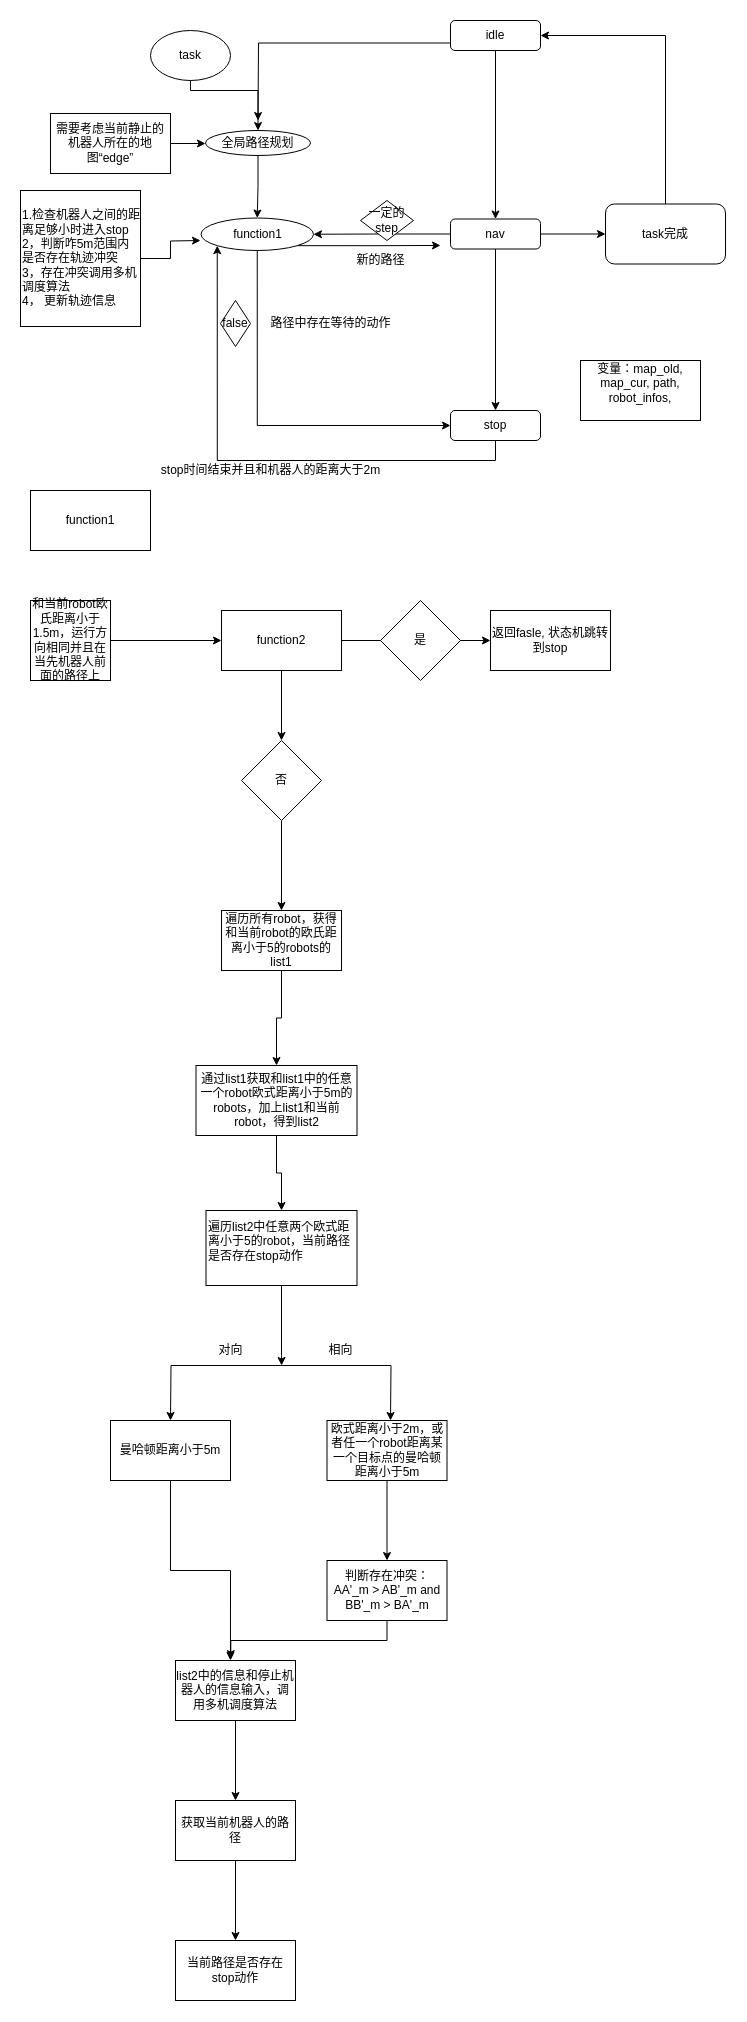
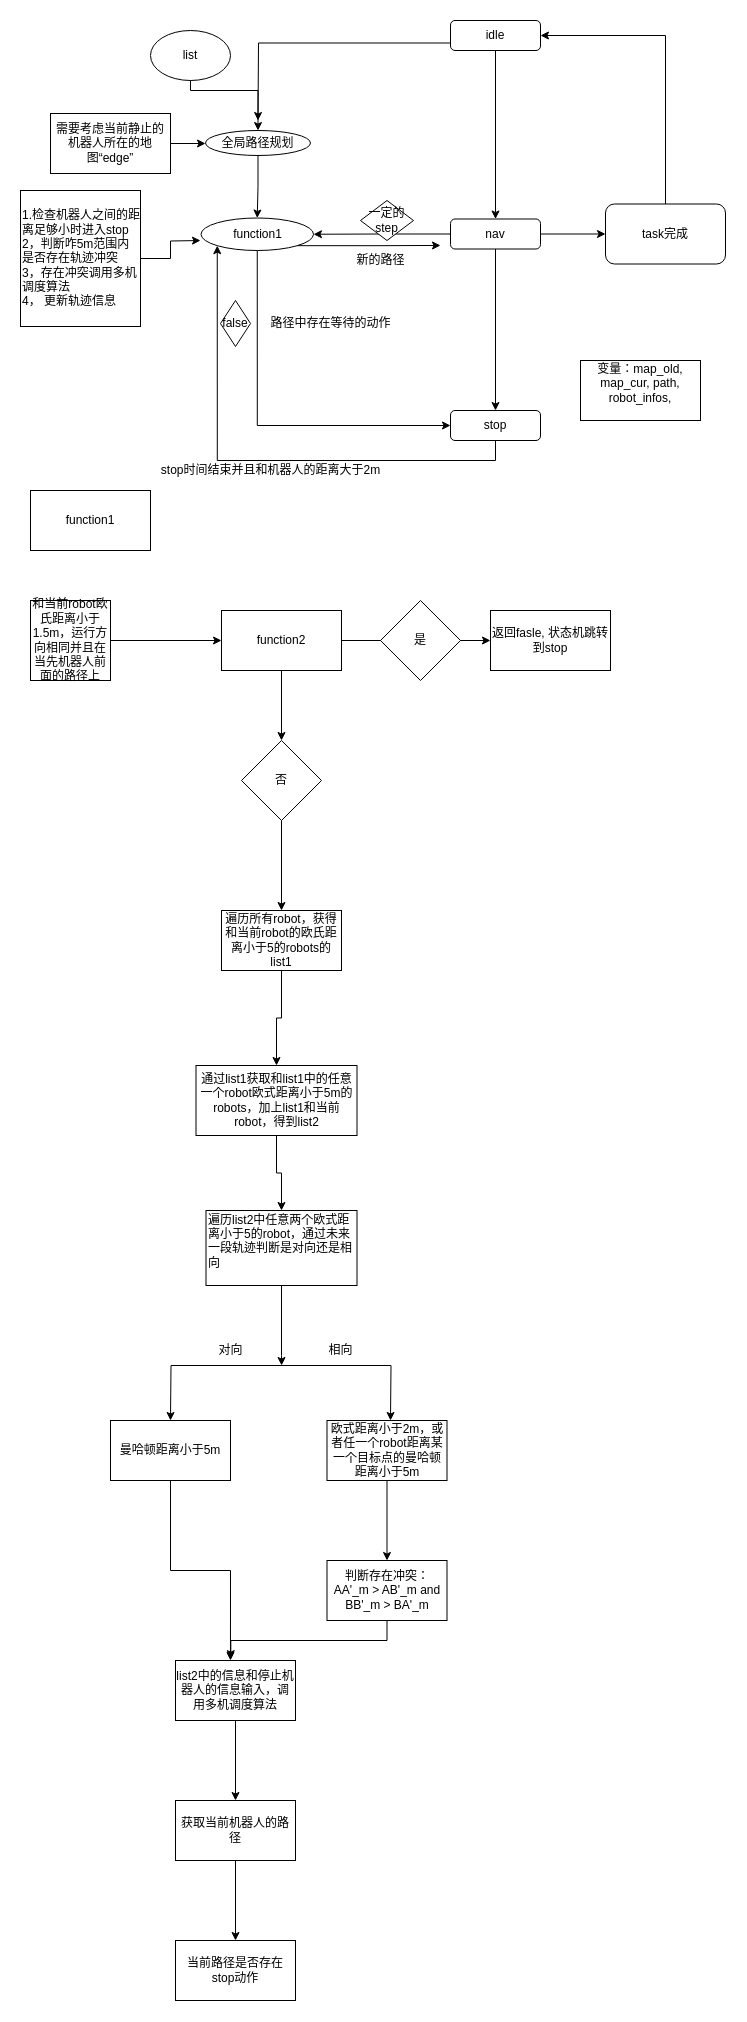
node "task": label "task" -> "list"
node "遍历list2中任意两个欧式距离小于5的robot，当前路径是否存在stop动作": label "遍历list2中任意两个欧式距离小于5的robot，当前路径是否存在stop动作" -> "遍历list2中任意两个欧式距离小于5的robot，通过未来一段轨迹判断是对向还是相向"
